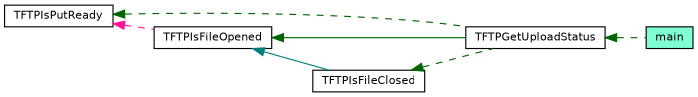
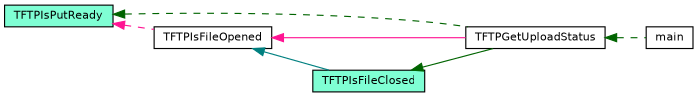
node "TFTPIsPutReady": fillcolor white -> aquamarine
edge "TFTPGetUploadStatus" -> "TFTPIsFileOpened": color darkgreen -> deeppink
node "main": fillcolor aquamarine -> white
edge "TFTPGetUploadStatus" -> "TFTPIsFileClosed": style dashed -> solid
node "TFTPIsFileClosed": fillcolor white -> aquamarine
